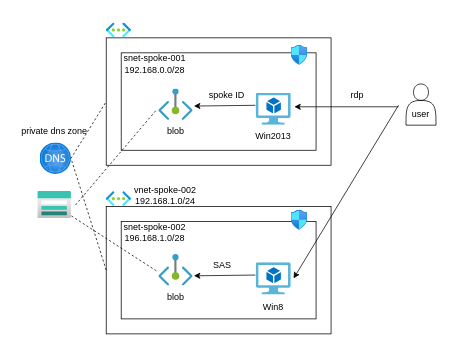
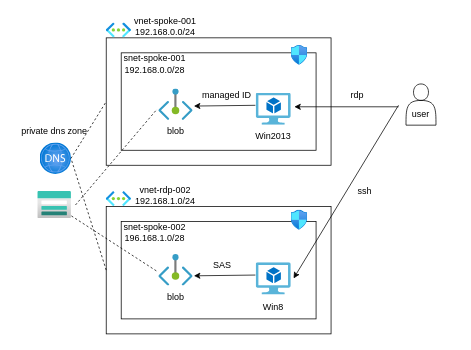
node "vnet-spoke-001 192.168.0.0/24": added
node "spoke ID": label "spoke ID" -> "managed ID"
node "ssh": added
node "vnet-spoke-002 192.168.1.0/24": label "vnet-spoke-002 192.168.1.0/24" -> "vnet-rdp-002 192.168.1.0/24"
